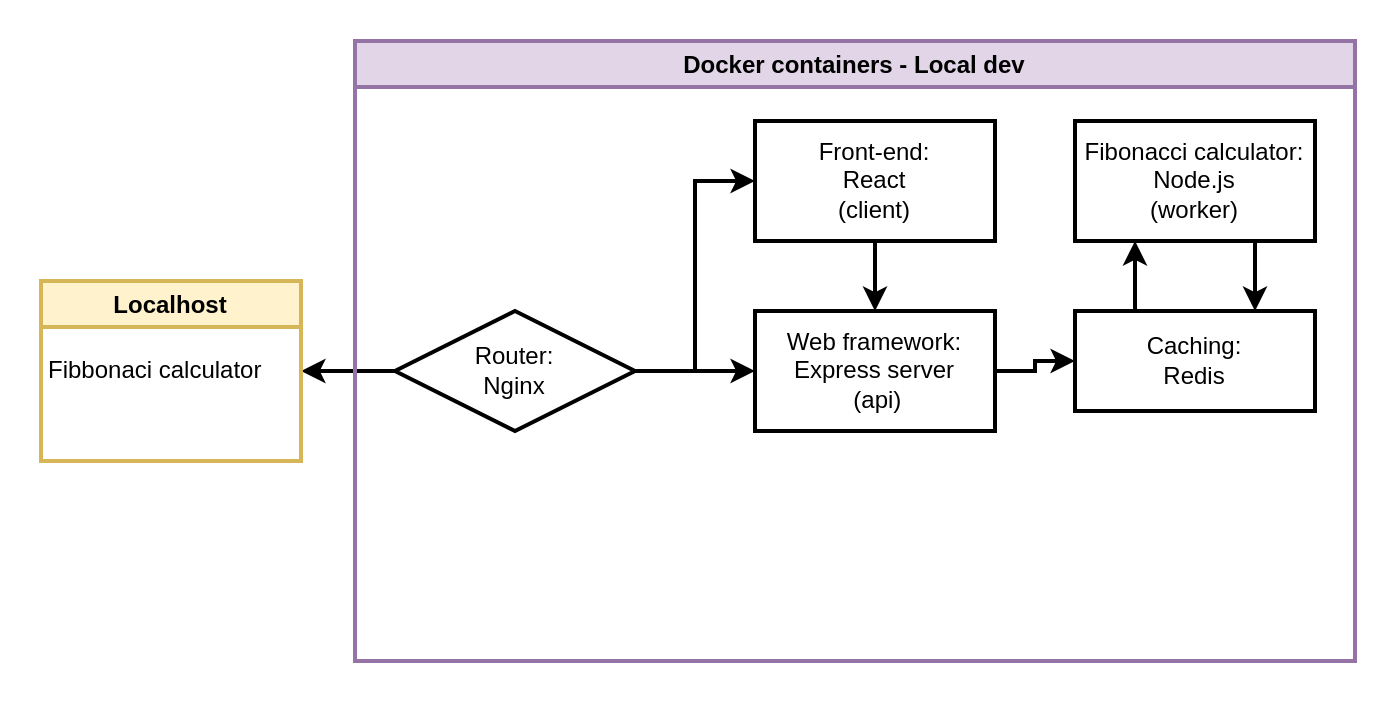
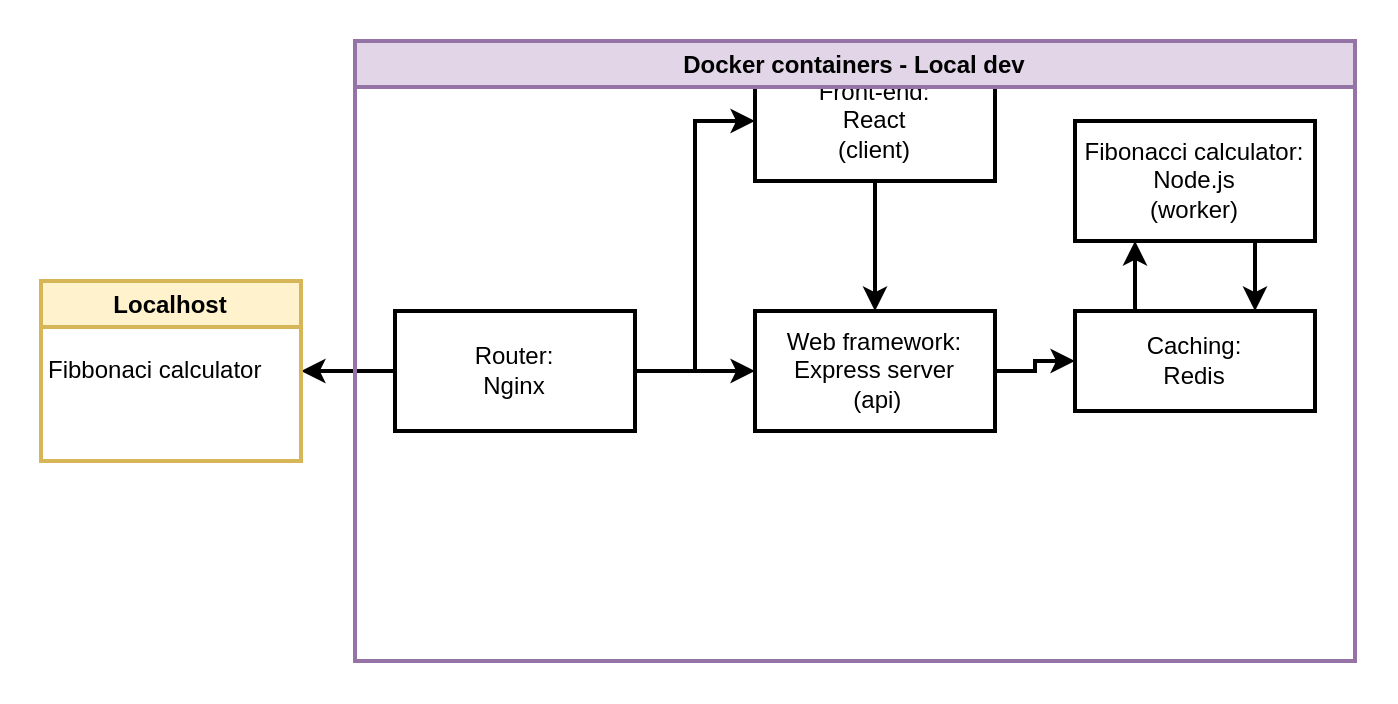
node "Front-end: React (client)": moved (875, 181) -> (875, 121)
node "Router: Nginx": shape diamond -> rectangle
